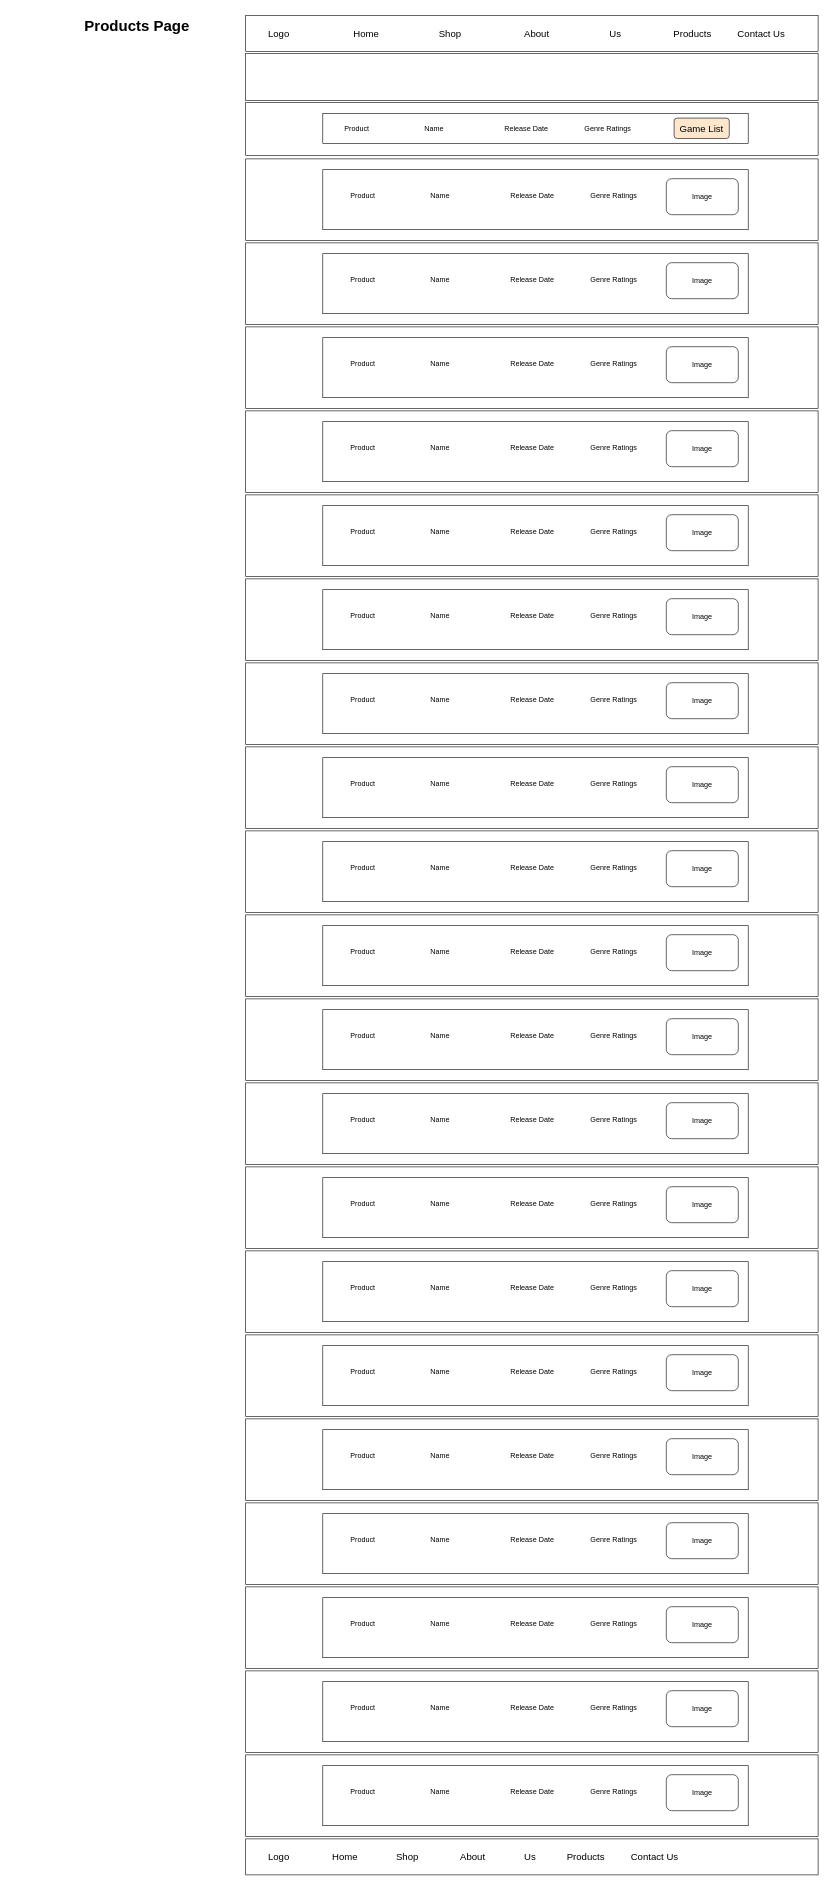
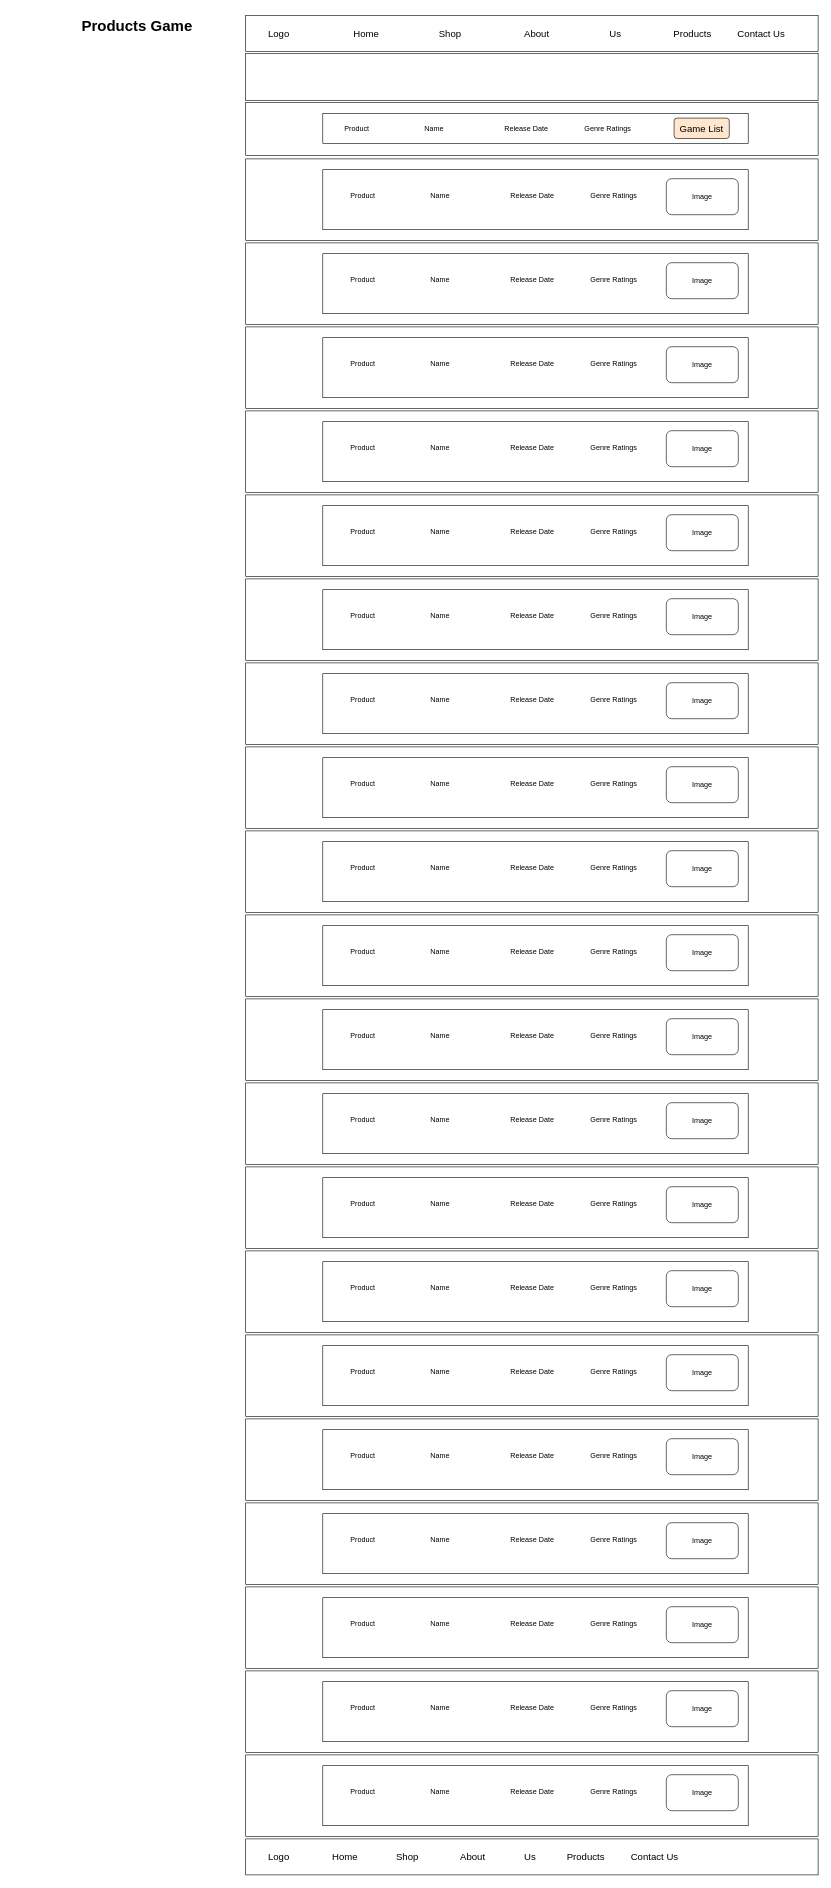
node "Products Page": label "Products Page" -> "Products Game"
